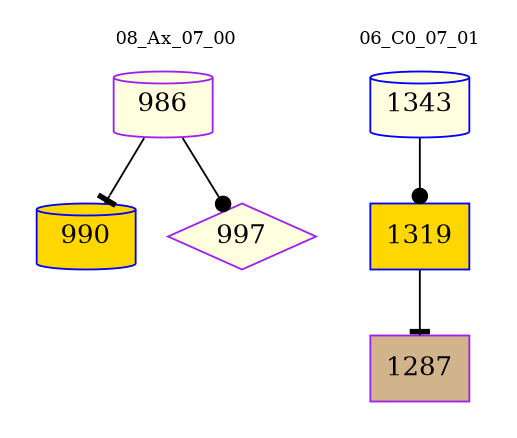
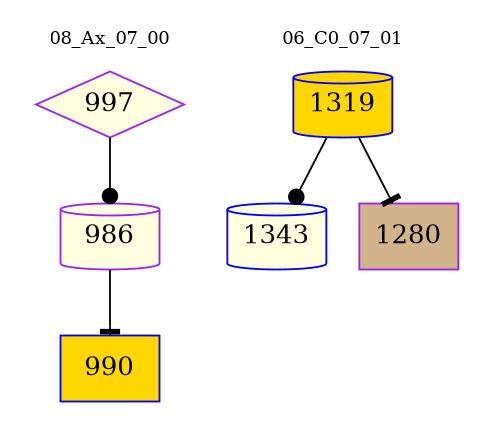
edge "1343" -> "1319": reversed
edge "986" -> "997": reversed
node "990": shape cylinder -> box
node "1319": shape box -> cylinder
node "1287": label "1287" -> "1280"
